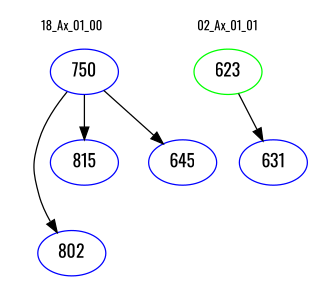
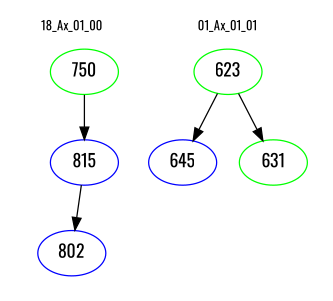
cluster "02_Ax_01_01": label "02_Ax_01_01" -> "01_Ax_01_01"
node "750": color blue -> green
edge "750" -> "645": now "623" -> "645"
edge "750" -> "802": now "815" -> "802"
node "631": color blue -> green
